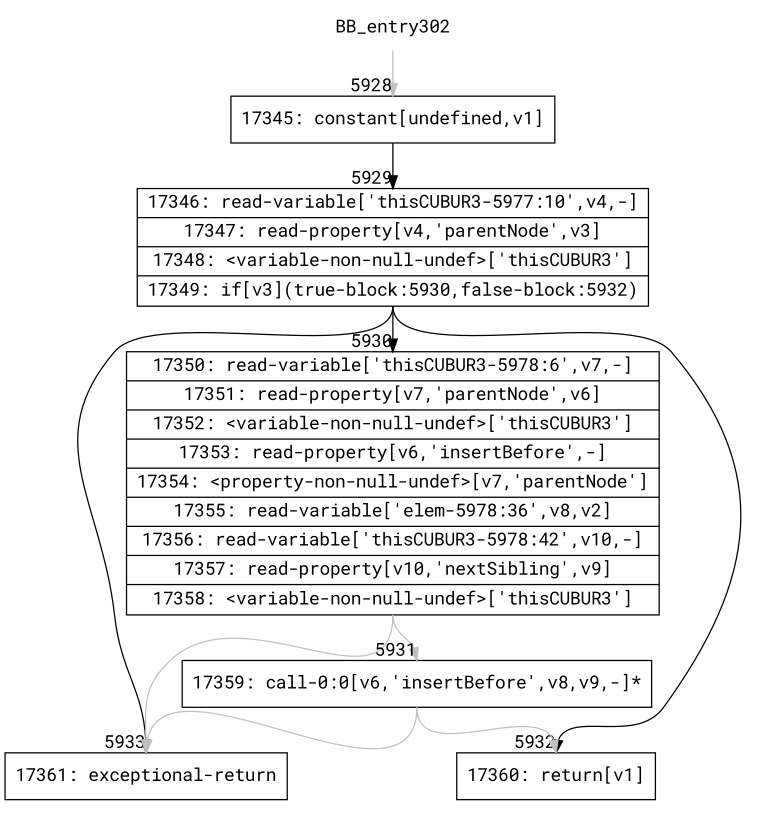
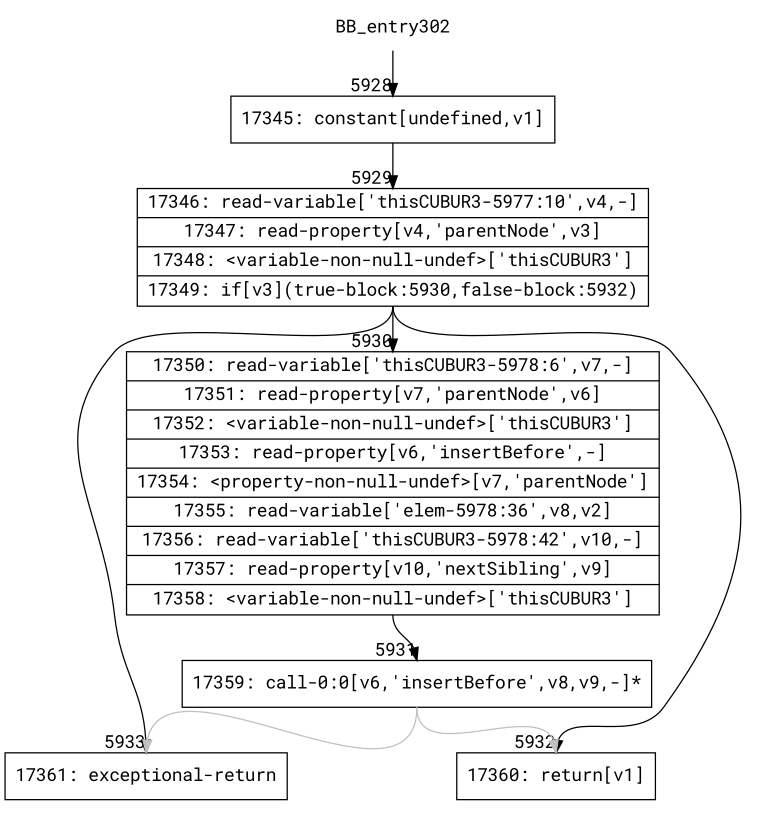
edge "BB_entry302" -> "17345: constant[undefined,v1]": color gray -> black
edge "17350: read-variable['thisCUBUR3-5978:6',v7,-]" -> "17359: call-0:0[v6,'insertBefore',v8,v9,-]*": color gray -> black
edge "17350: read-variable['thisCUBUR3-5978:6',v7,-]" -> "17361: exceptional-return": removed
